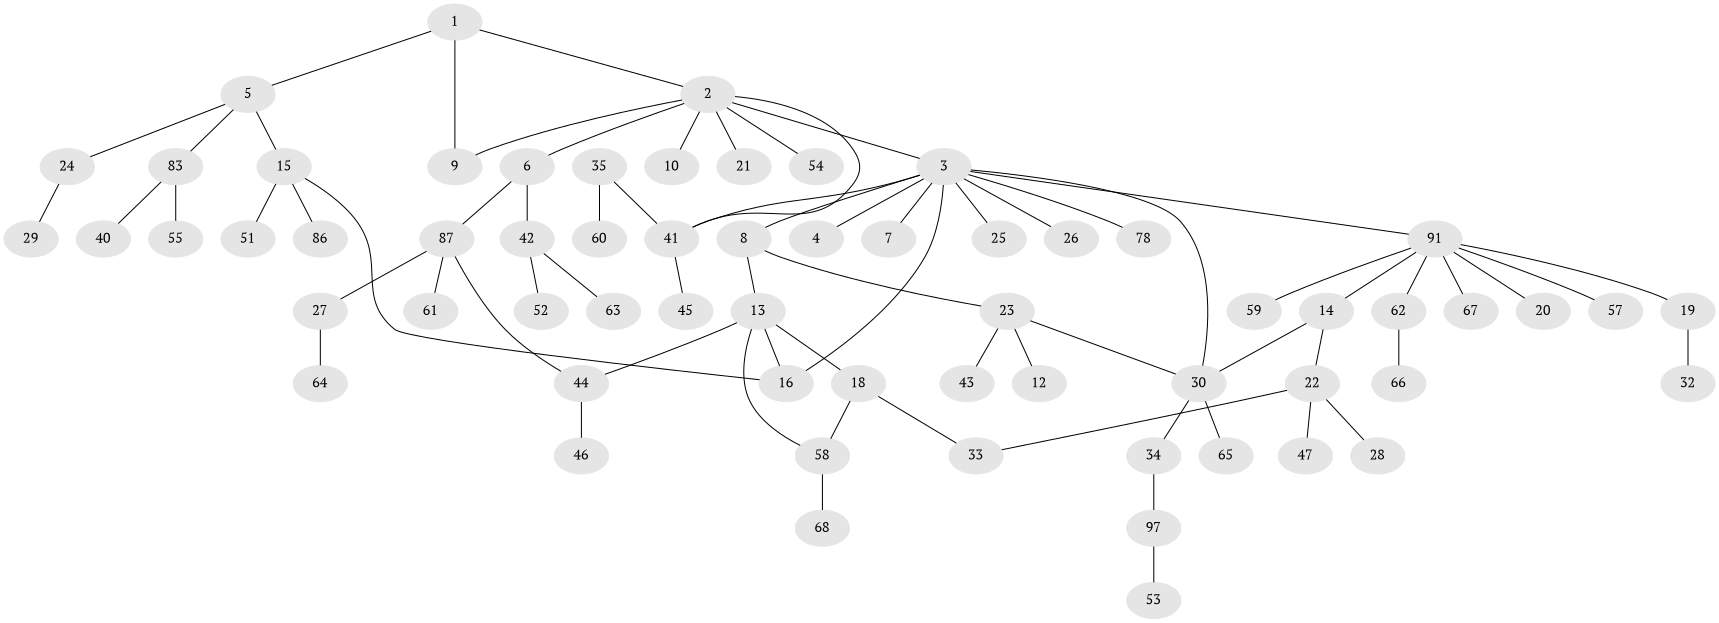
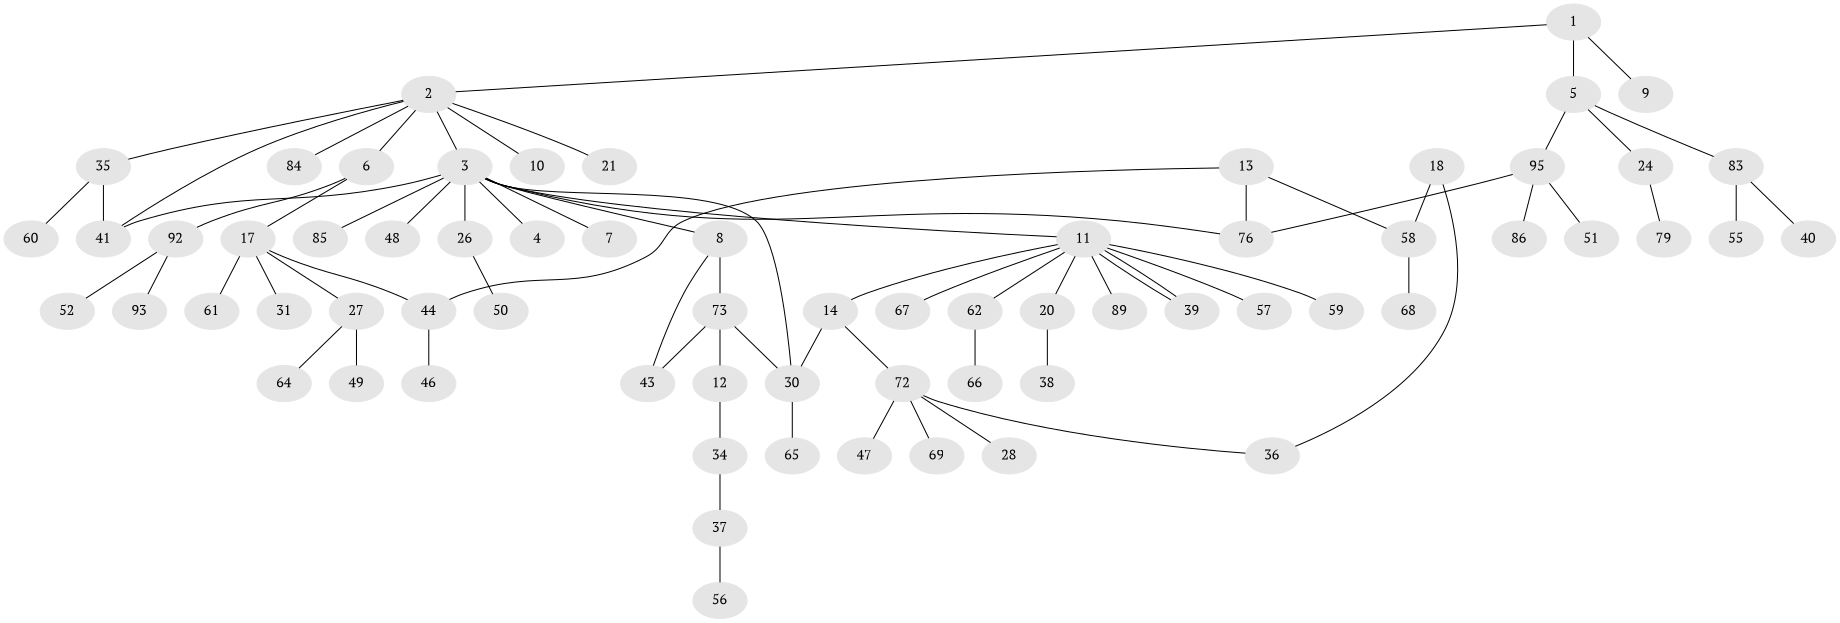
edge "2" -- "9": now "2" -- "35"
node "15": label "15" -> "95"
node "54": label "54" -> "84"
node "29": label "29" -> "79"
node "87": label "87" -> "17"
node "42": label "42" -> "92"
node "25": label "25" -> "85"
node "78": label "78" -> "48"
node "91": label "91" -> "11"
edge "8" -- "13": now "8" -- "43"
node "31": added
node "50": added
node "63": label "63" -> "93"
node "45": removed
node "23": label "23" -> "73"
node "39": added
node "19": label "19" -> "89"
edge "13" -- "18": removed
node "49": added
node "16": label "16" -> "76"
node "38": added
node "22": label "22" -> "72"
node "32": removed
edge "30" -- "34": now "12" -- "34"
node "69": added
node "33": label "33" -> "36"
node "97": label "97" -> "37"
node "53": label "53" -> "56"
